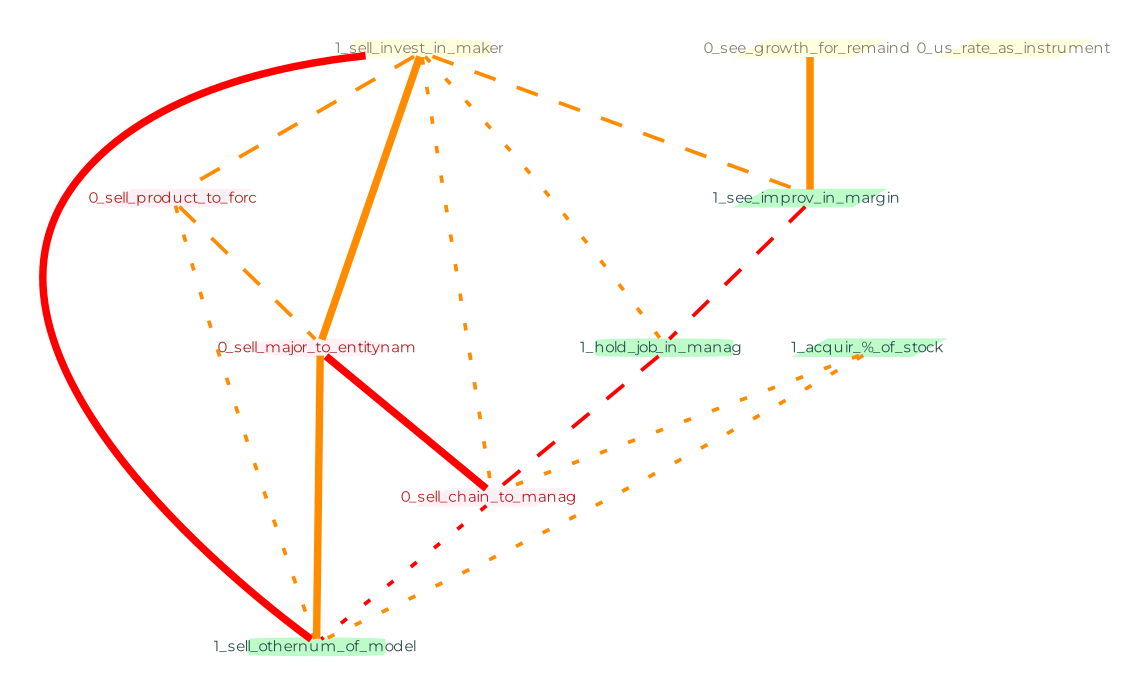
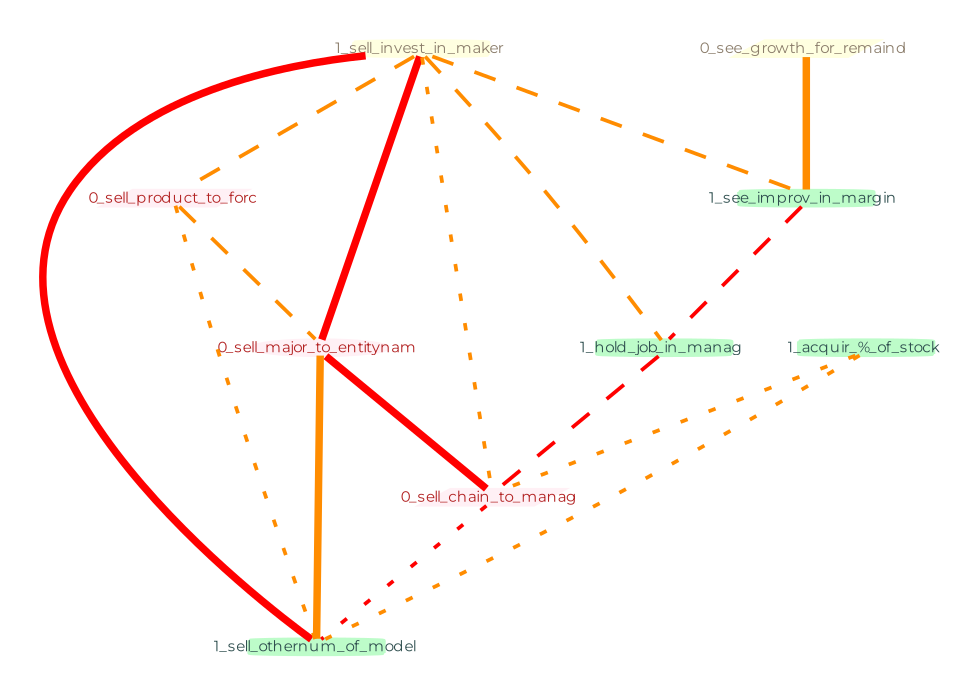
node "0_us_rate_as_instrument": removed
edge "1_sell_invest_in_maker" -- "1_hold_job_in_manag": style dotted -> dashed
edge "1_sell_invest_in_maker" -- "0_sell_major_to_entitynam": color darkorange -> red
node "1_see_improv_in_margin": shape parallelogram -> cylinder
node "1_acquir_%_of_stock": shape parallelogram -> cylinder
